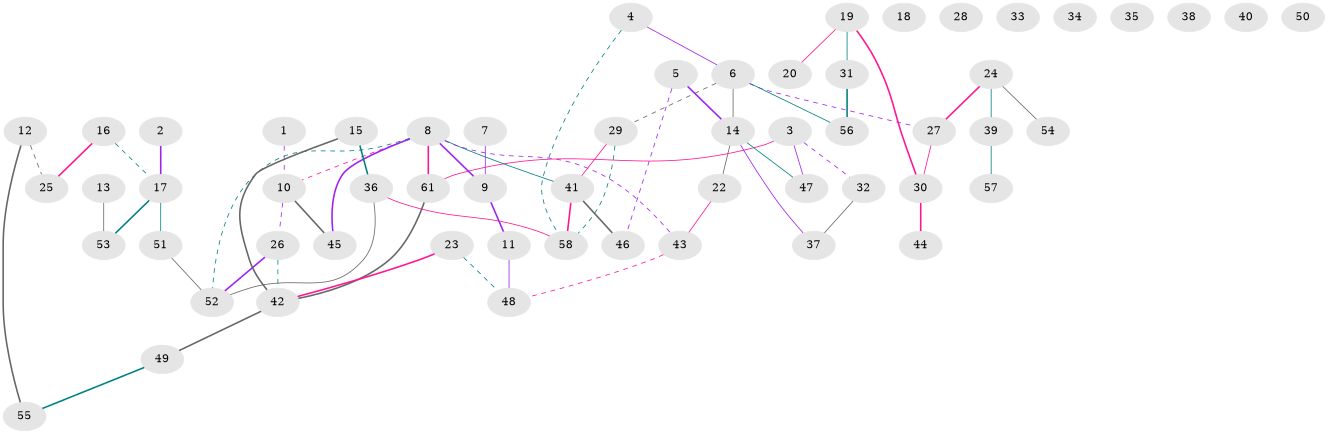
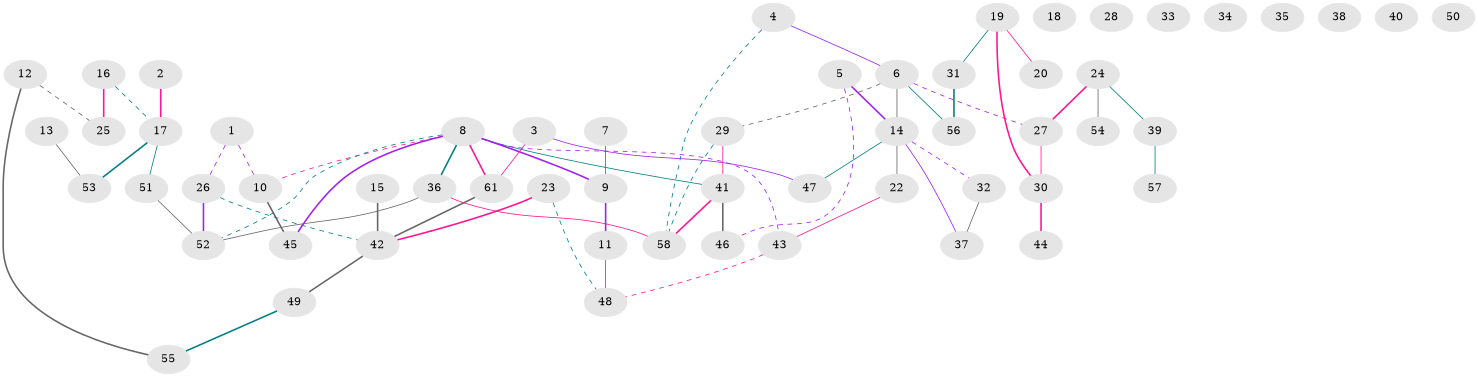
edge "2" -- "17": color purple -> deeppink
edge "3" -- "32": now "14" -- "32"
edge "15" -- "36": now "8" -- "36"
edge "10" -- "26": now "1" -- "26"
